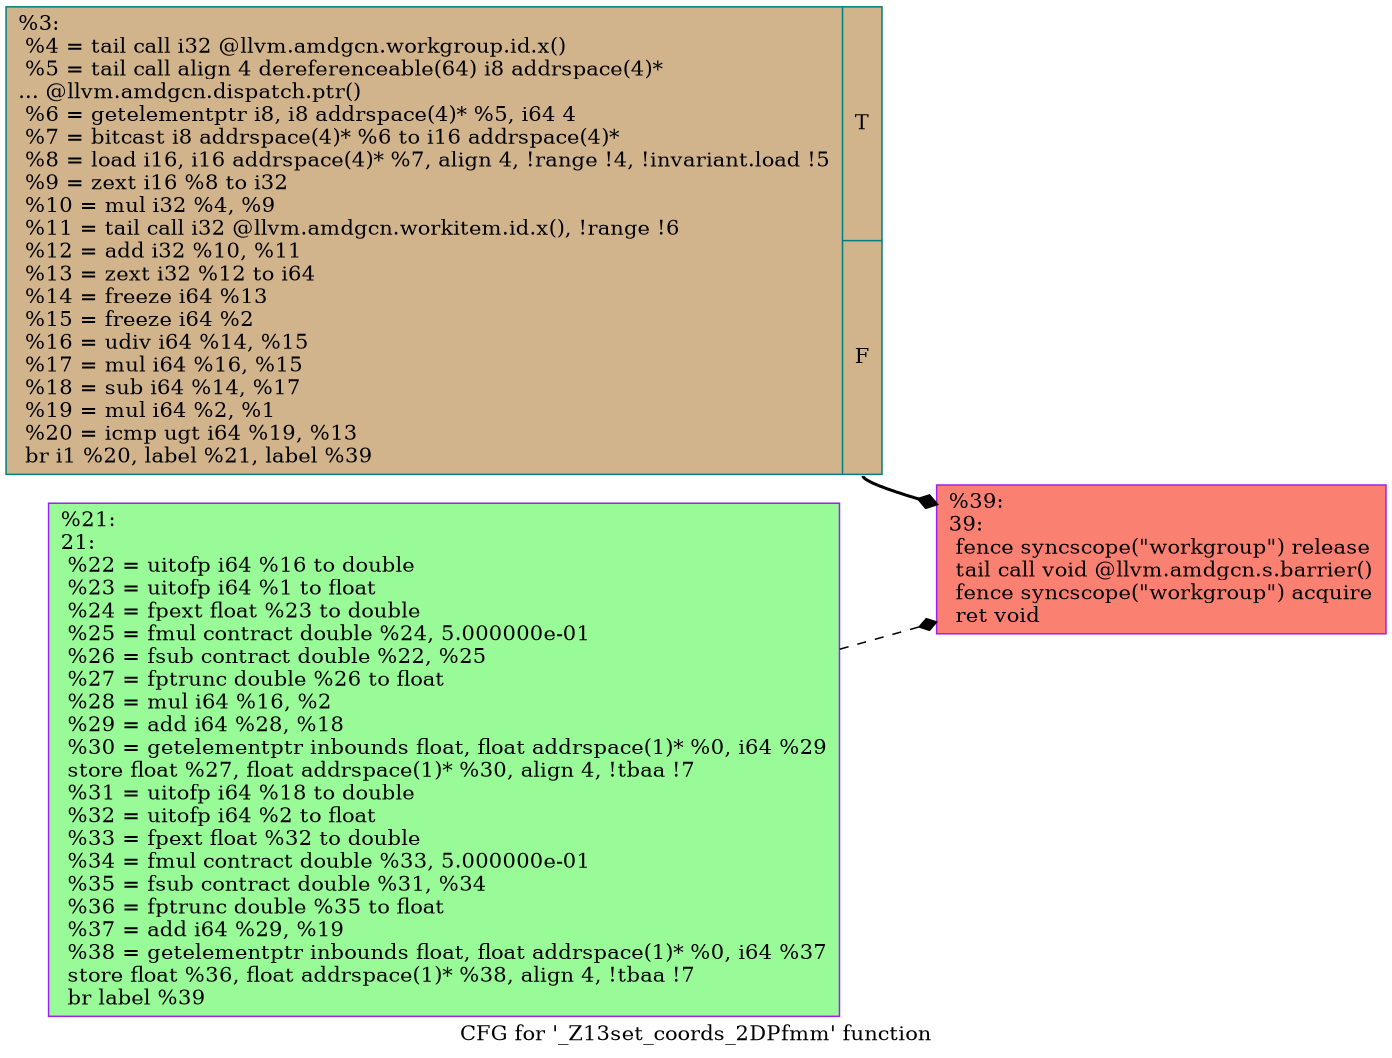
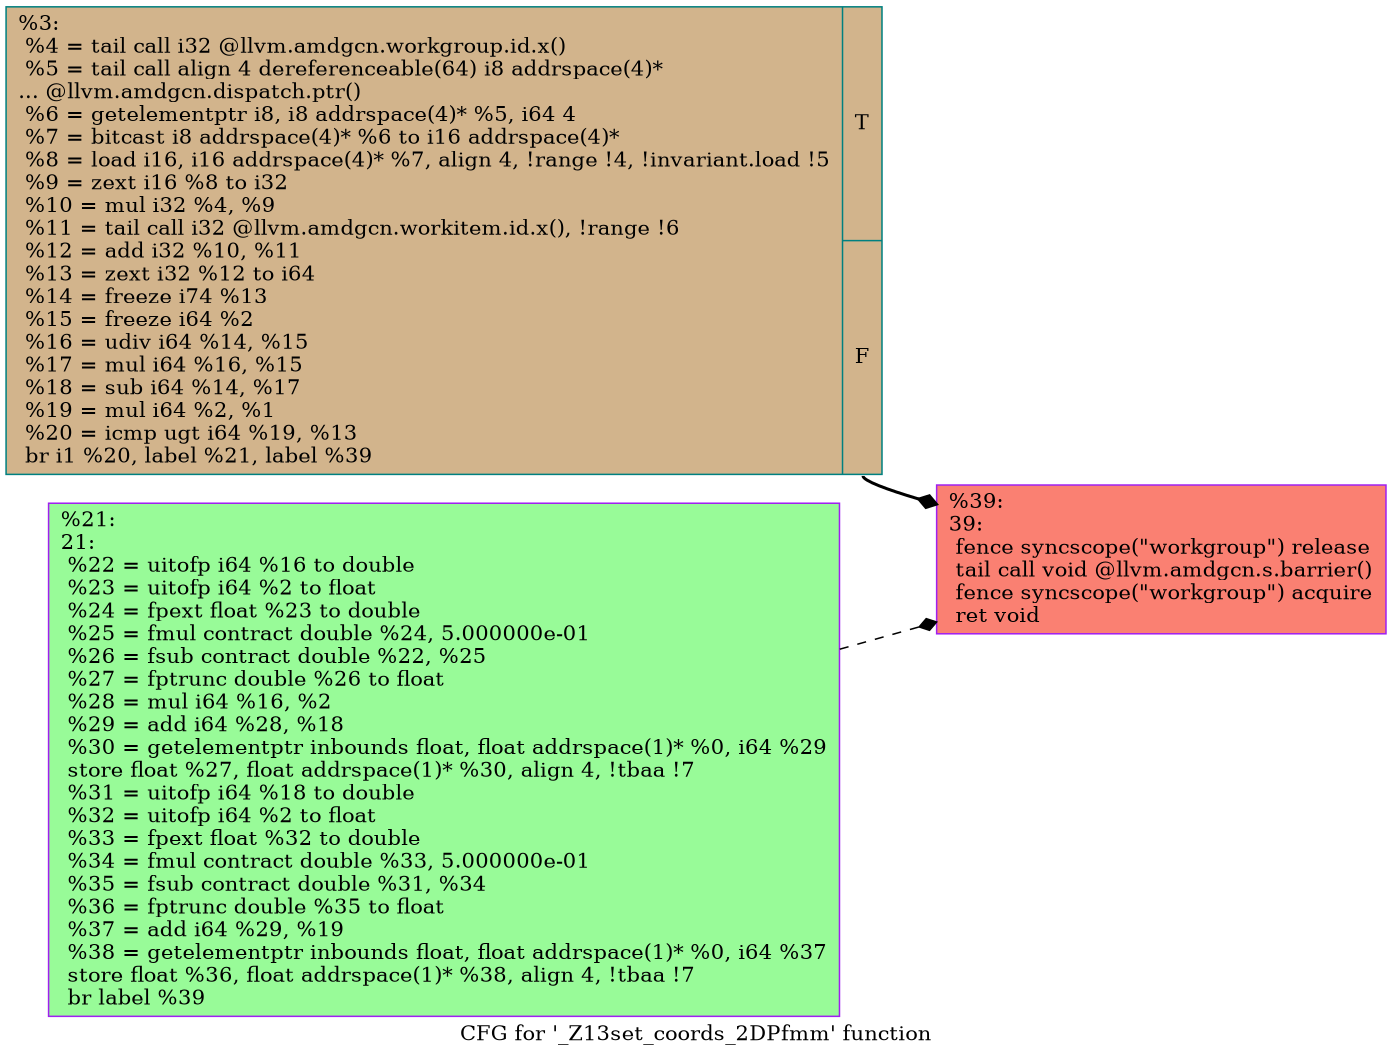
node "%3:": text "%14 = freeze i64 %13" -> "%14 = freeze i74 %13"
node "%21:": text "%23 = uitofp i64 %1 to float" -> "%23 = uitofp i64 %2 to float"
